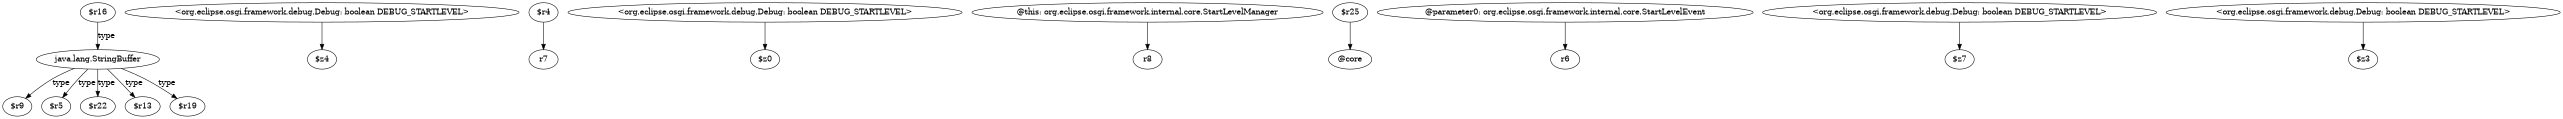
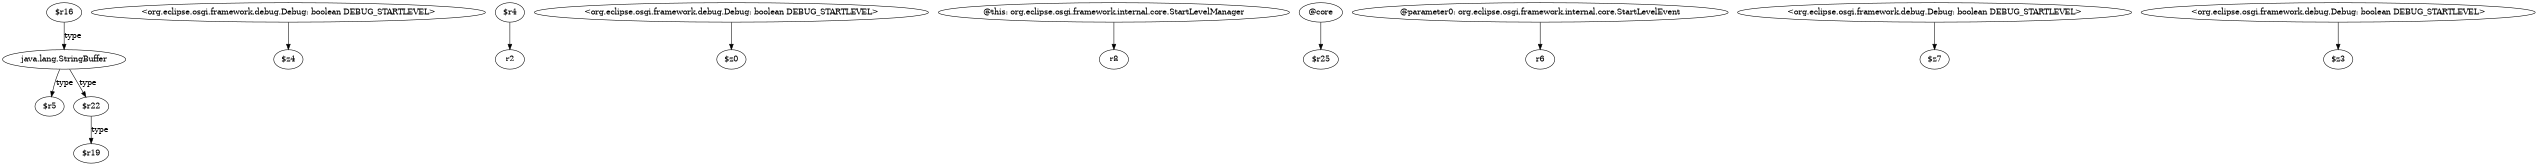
edge "$r25" -> "@core": reversed
node "r7": label "r7" -> "r2"
edge "java.lang.StringBuffer" -> "$r19": now "$r22" -> "$r19"
node "$r9": removed
node "$r13": removed
